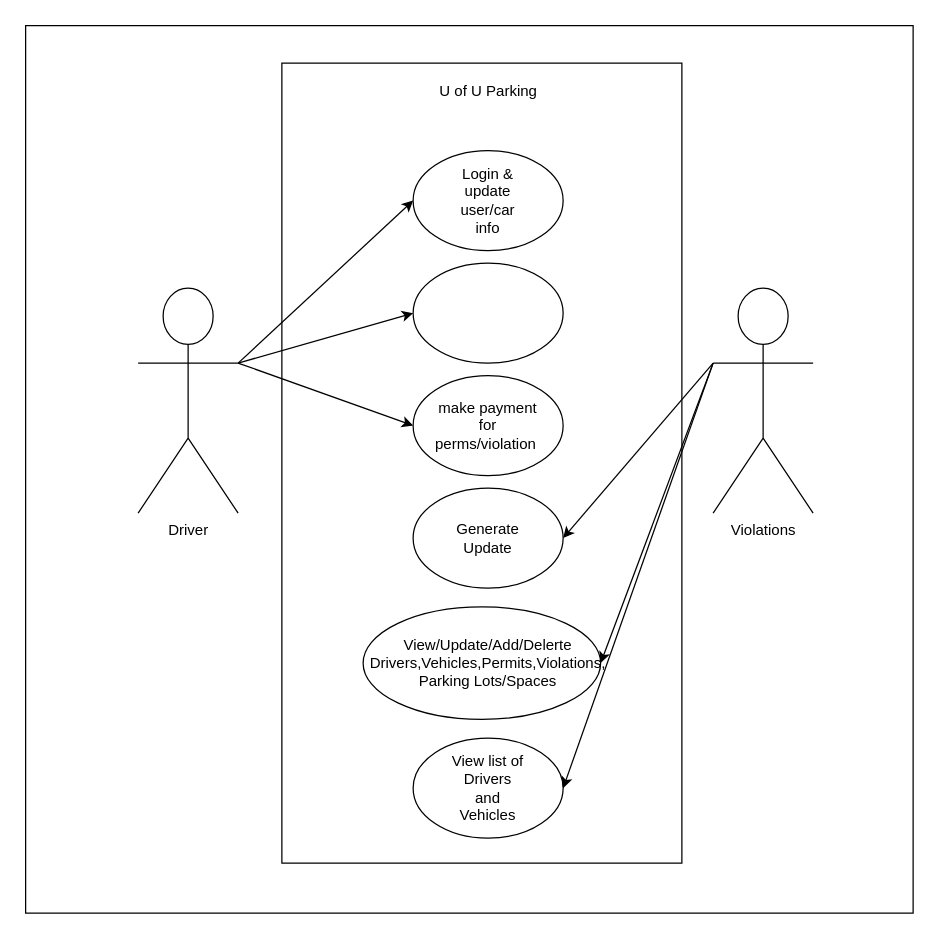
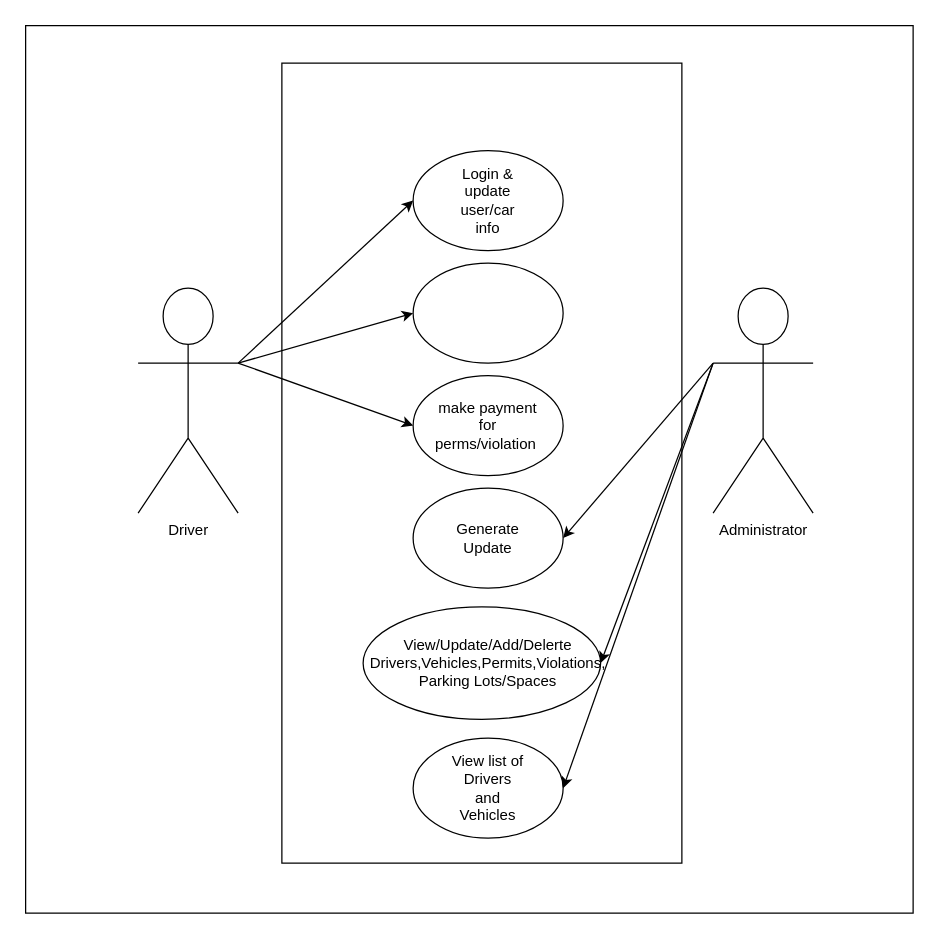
node "U of U Parking": removed
node "Violations": label "Violations" -> "Administrator"
